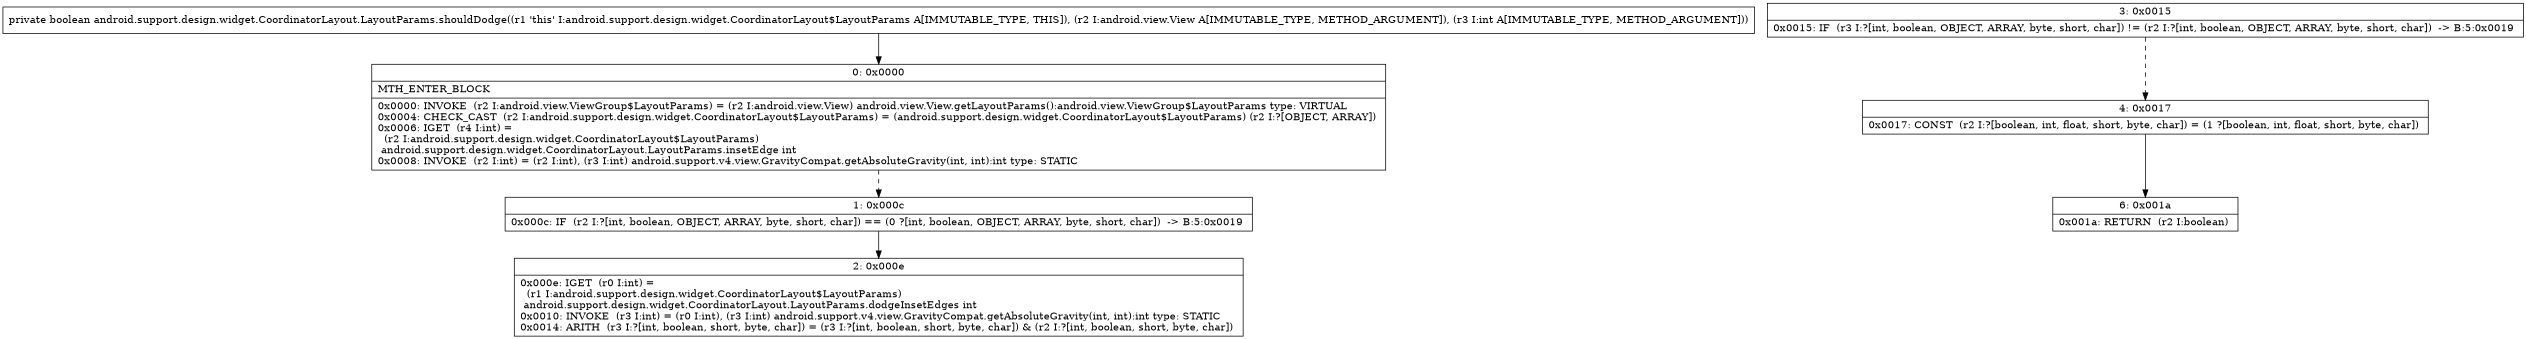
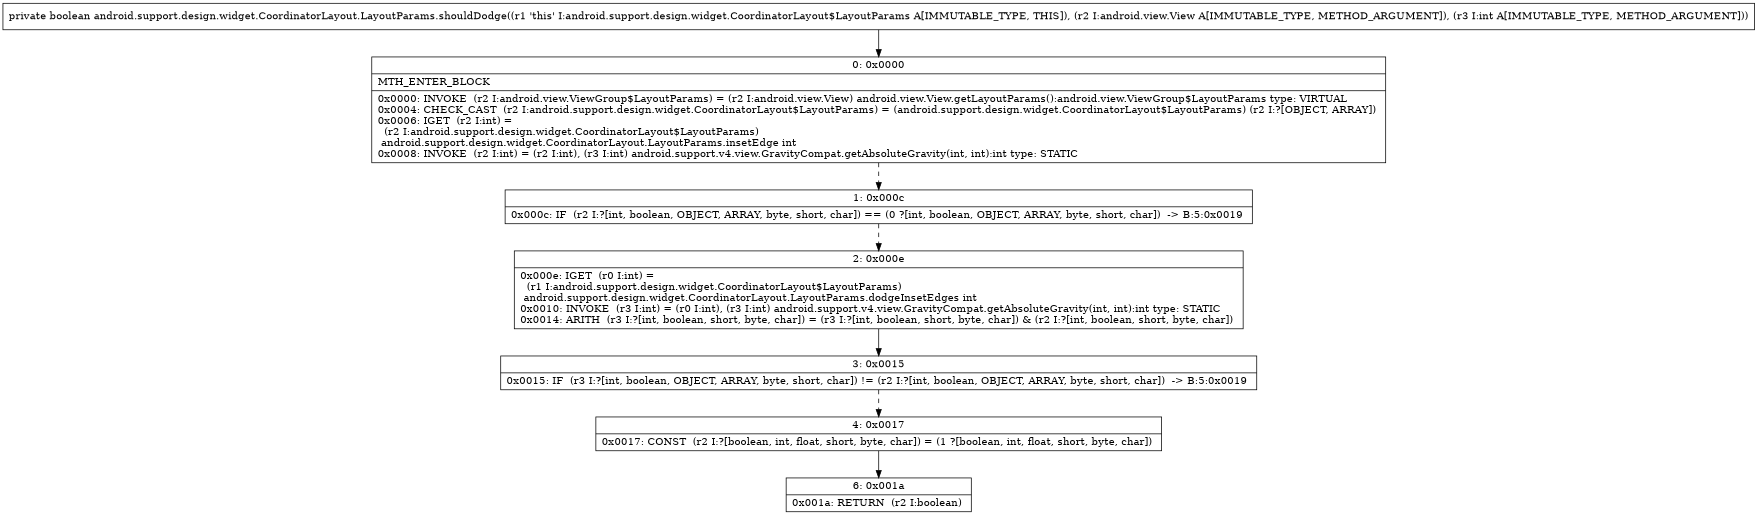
node "0: 0x0000": text "0x0006: IGET  (r4 I:int) =" -> "0x0006: IGET  (r2 I:int) ="
edge "1: 0x000c" -> "2: 0x000e": style solid -> dashed
edge "2: 0x000e" -> "3: 0x0015": added
